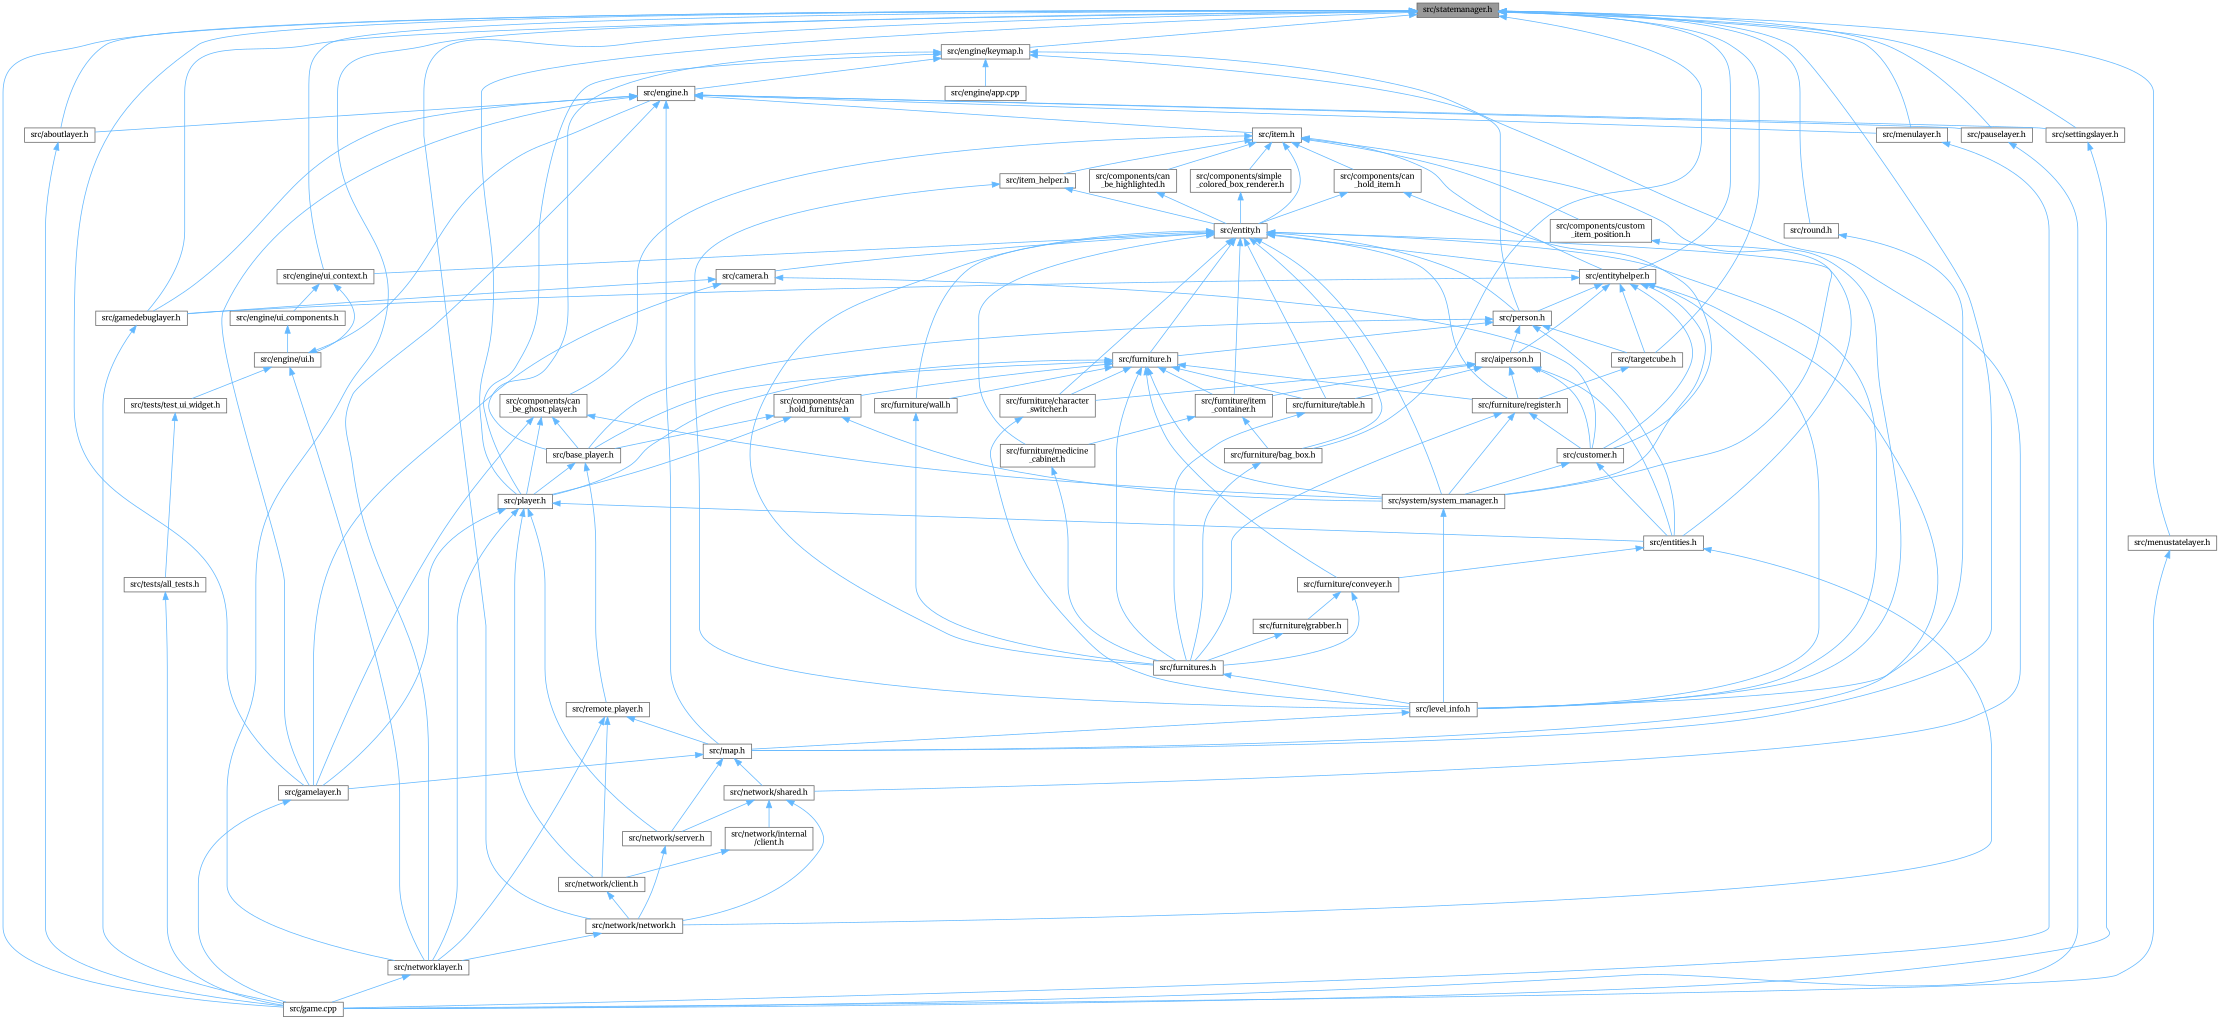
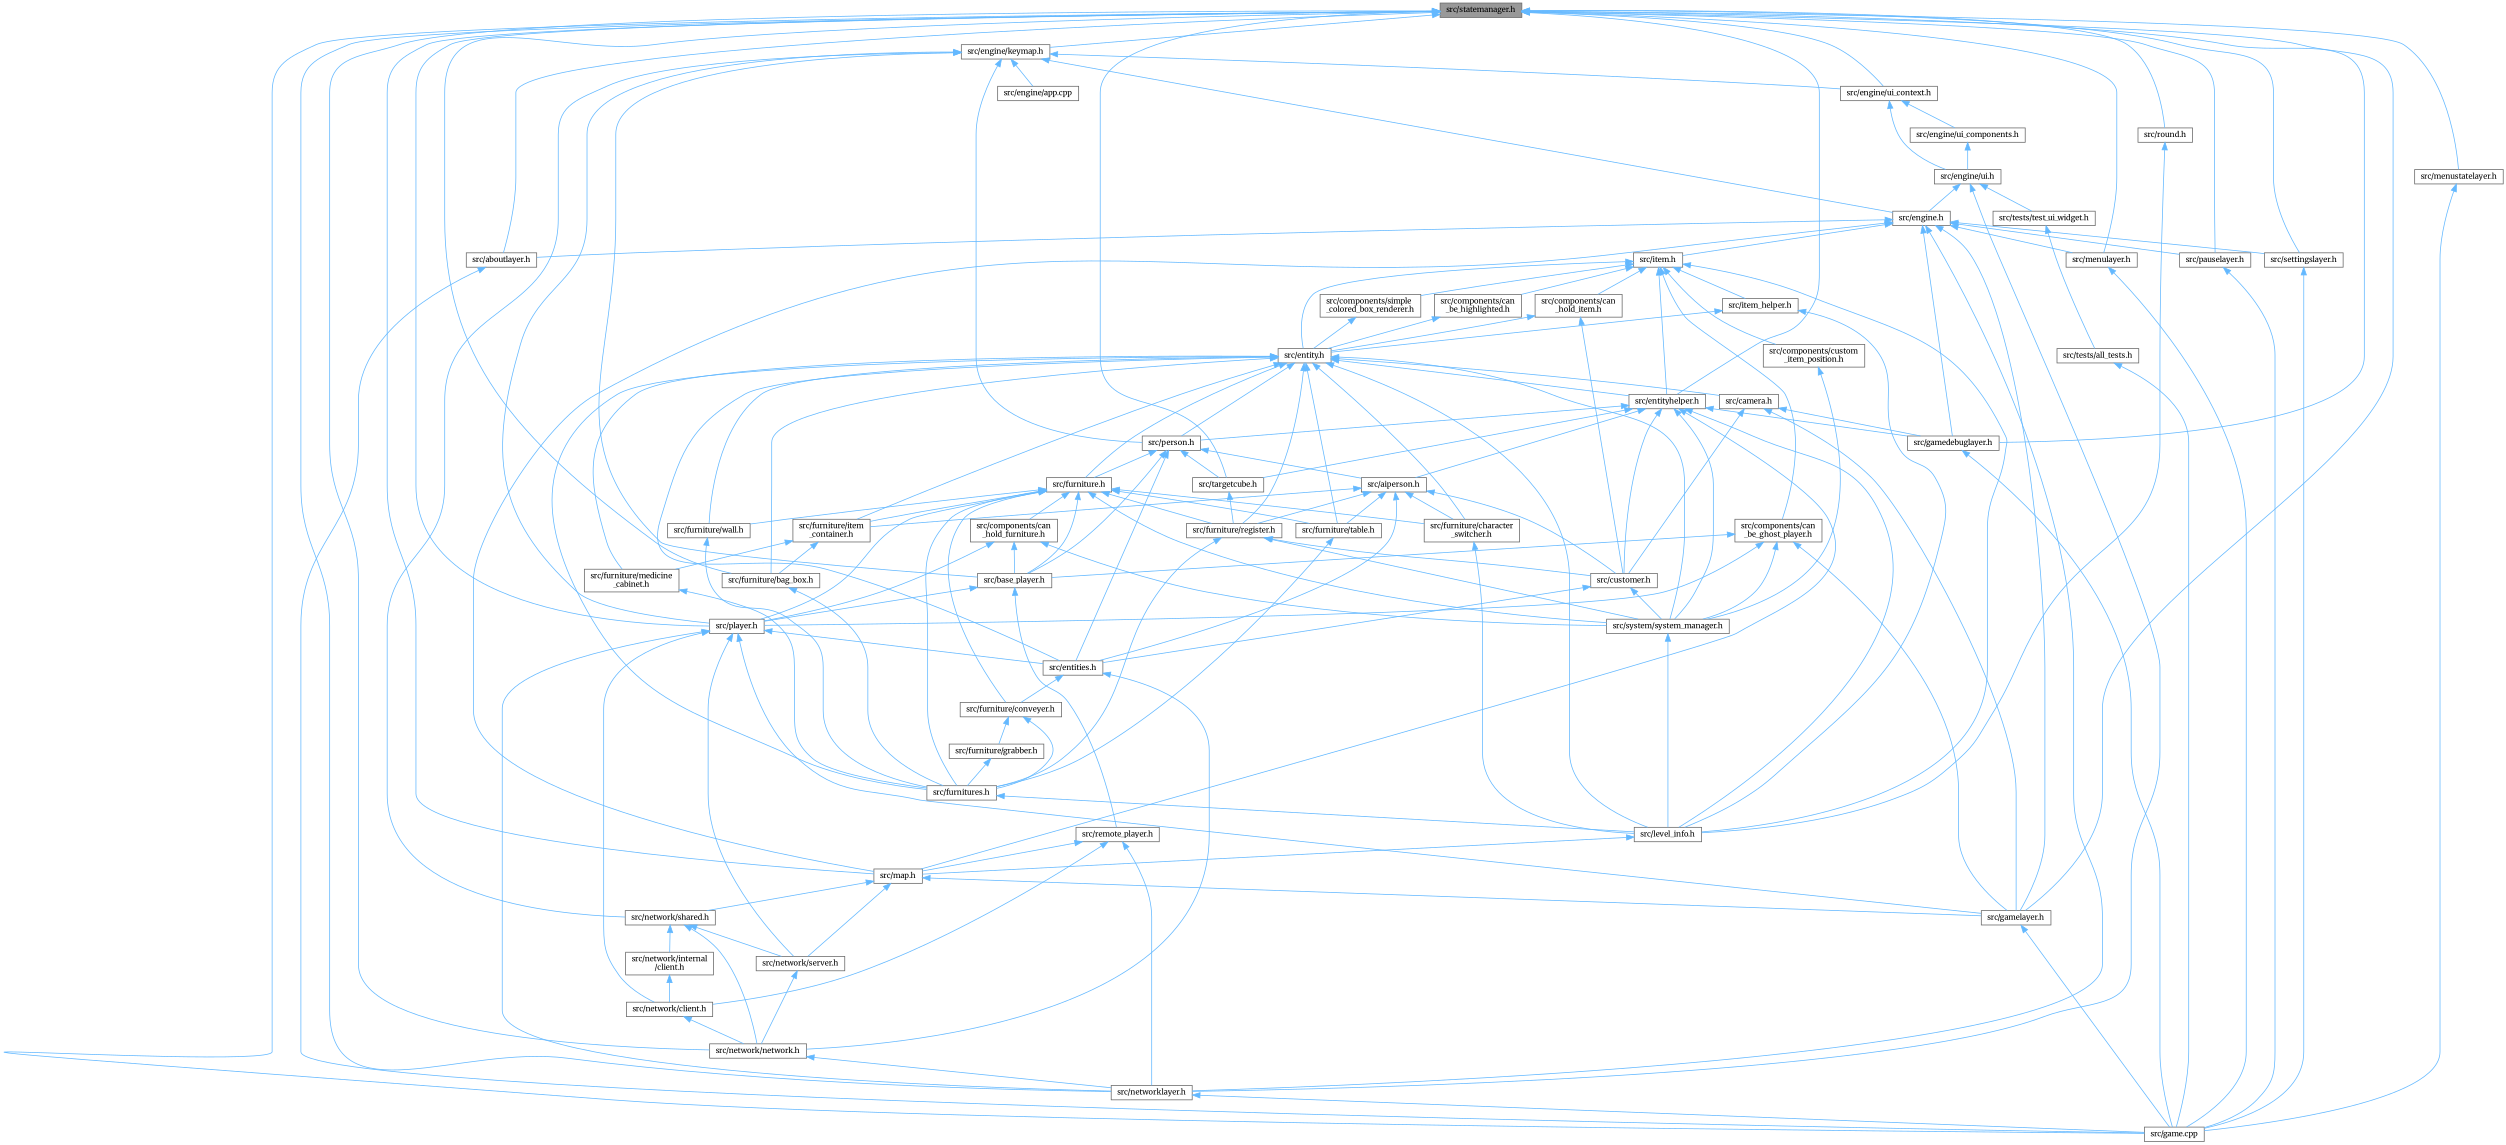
edge "src/engine/ui_context.h" -> "src/entity.h": now "src/engine/ui_context.h" -> "src/engine/keymap.h"
